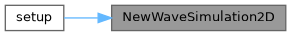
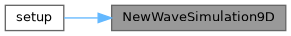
node "NewWaveSimulation2D": label "NewWaveSimulation2D" -> "NewWaveSimulation9D"
